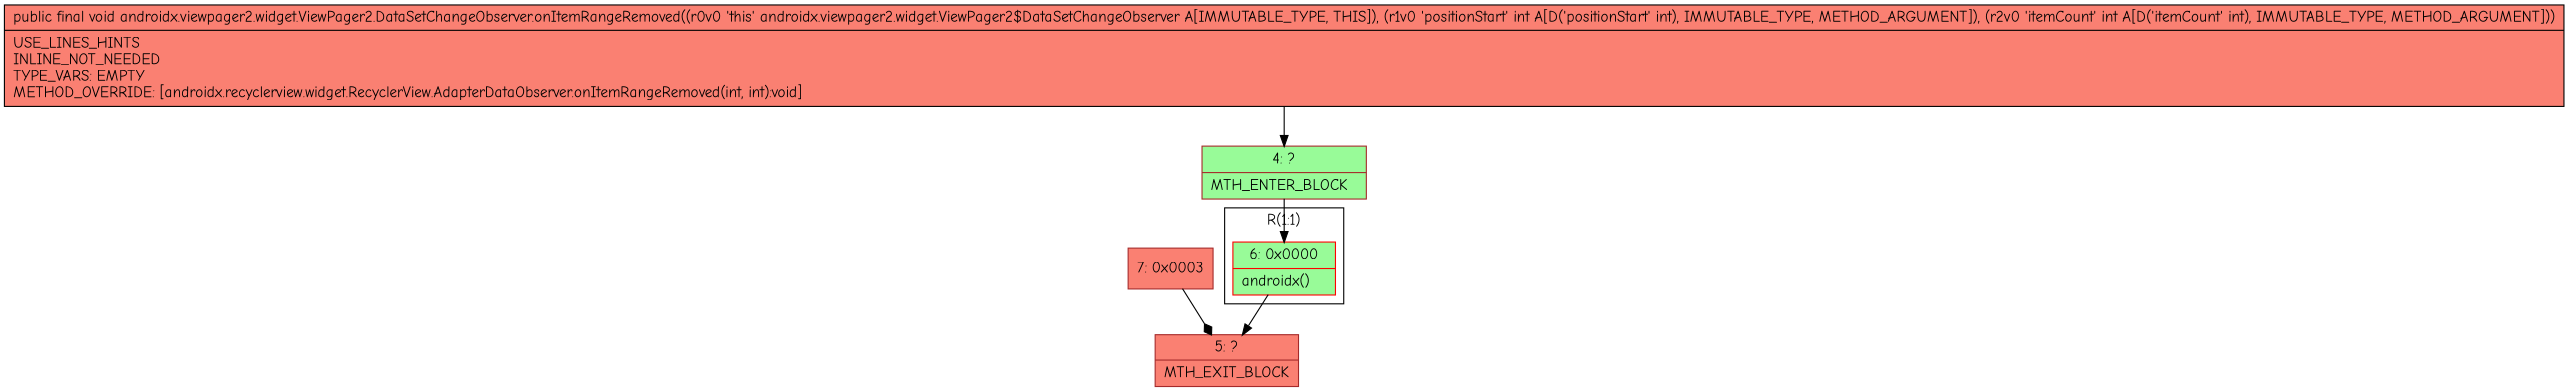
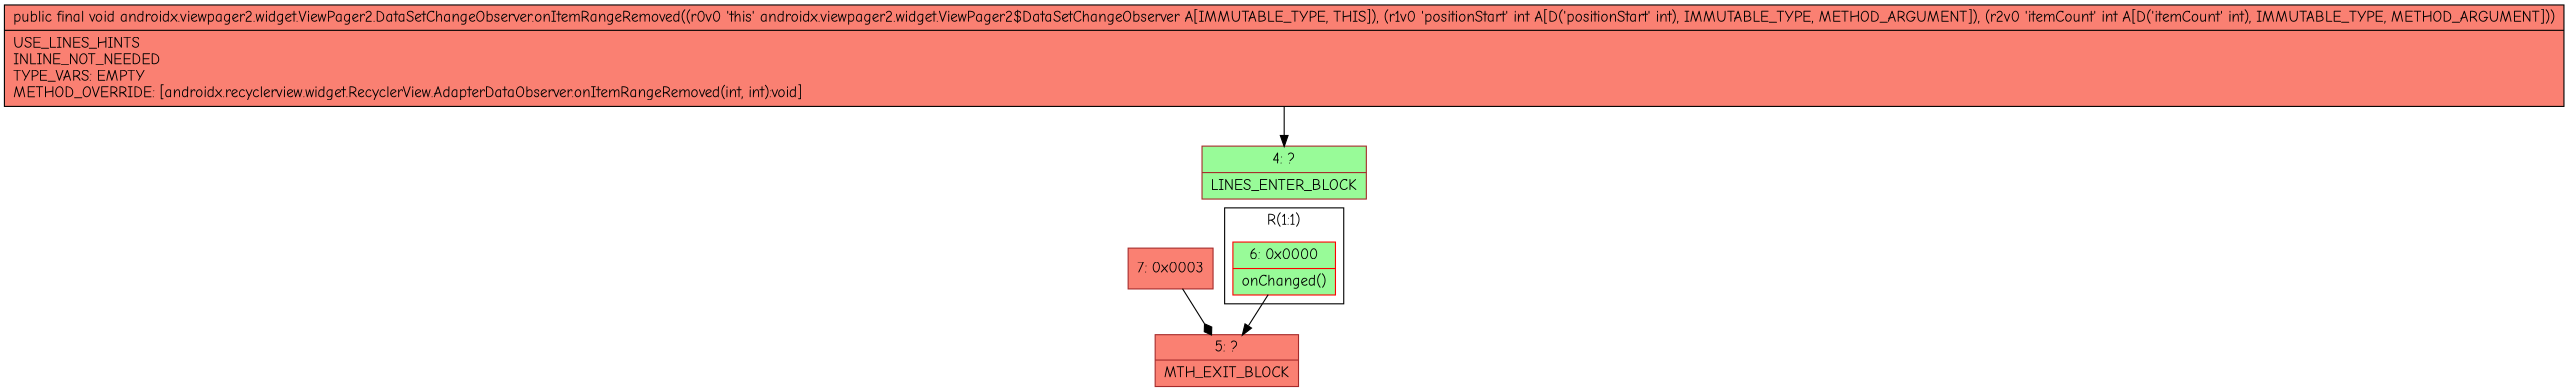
node "4: ?": text "MTH_ENTER_BLOCK" -> "LINES_ENTER_BLOCK"
edge "4: ?" -> "6: 0x0000": removed
node "6: 0x0000": text "androidx()" -> "onChanged()"
